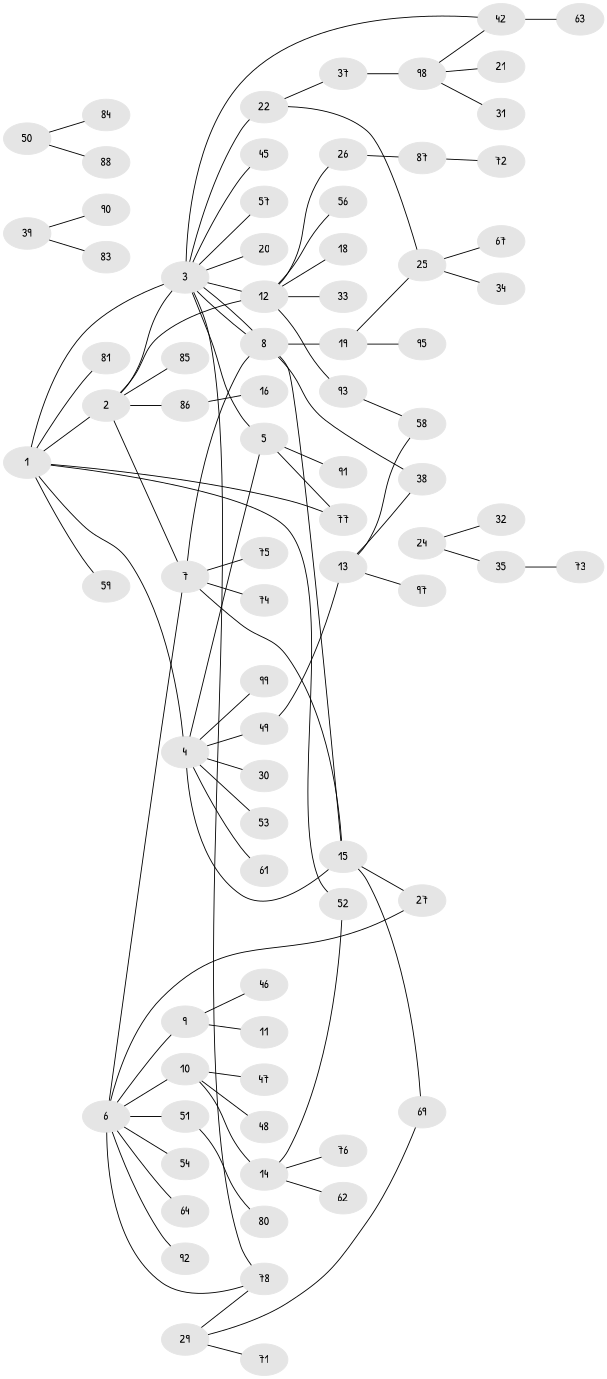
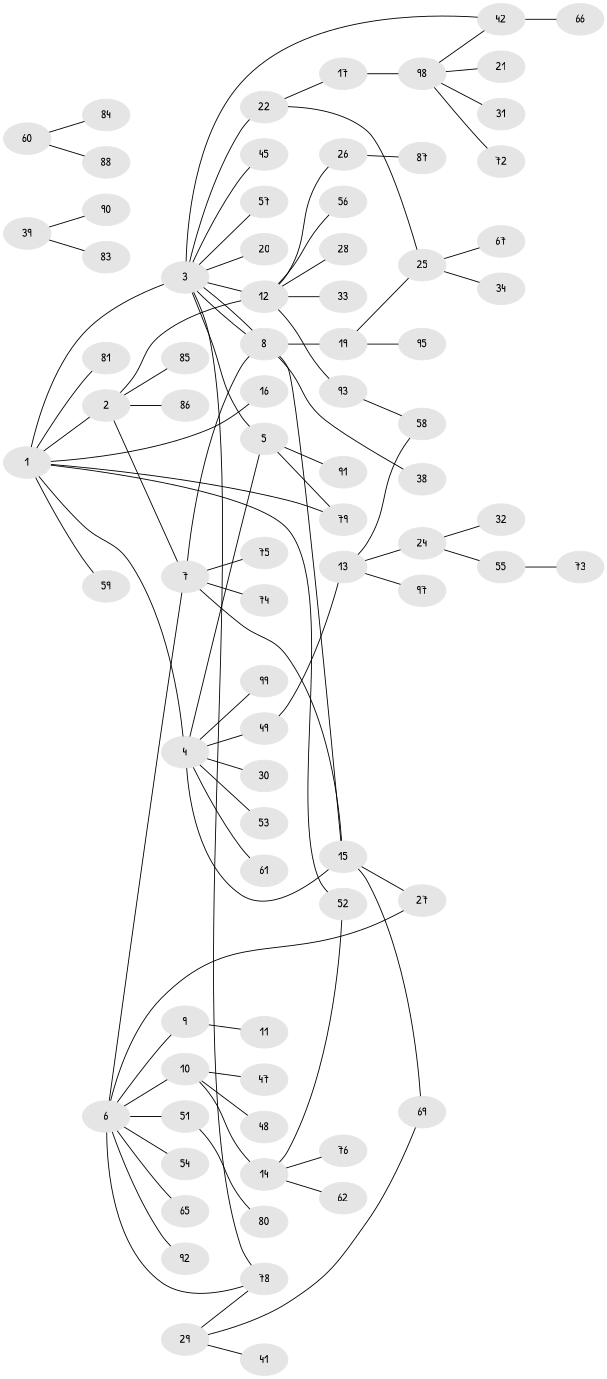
node "63": label "63" -> "66"
node "37": label "37" -> "17"
node "50": label "50" -> "60"
edge "87" -- "72": now "98" -- "72"
node "18": label "18" -> "28"
edge "3" -- "2": removed
edge "16" -- "86": now "16" -- "1"
node "77": label "77" -> "79"
edge "38" -- "13": now "24" -- "13"
node "35": label "35" -> "55"
node "46": removed
node "64": label "64" -> "65"
node "71": label "71" -> "41"
